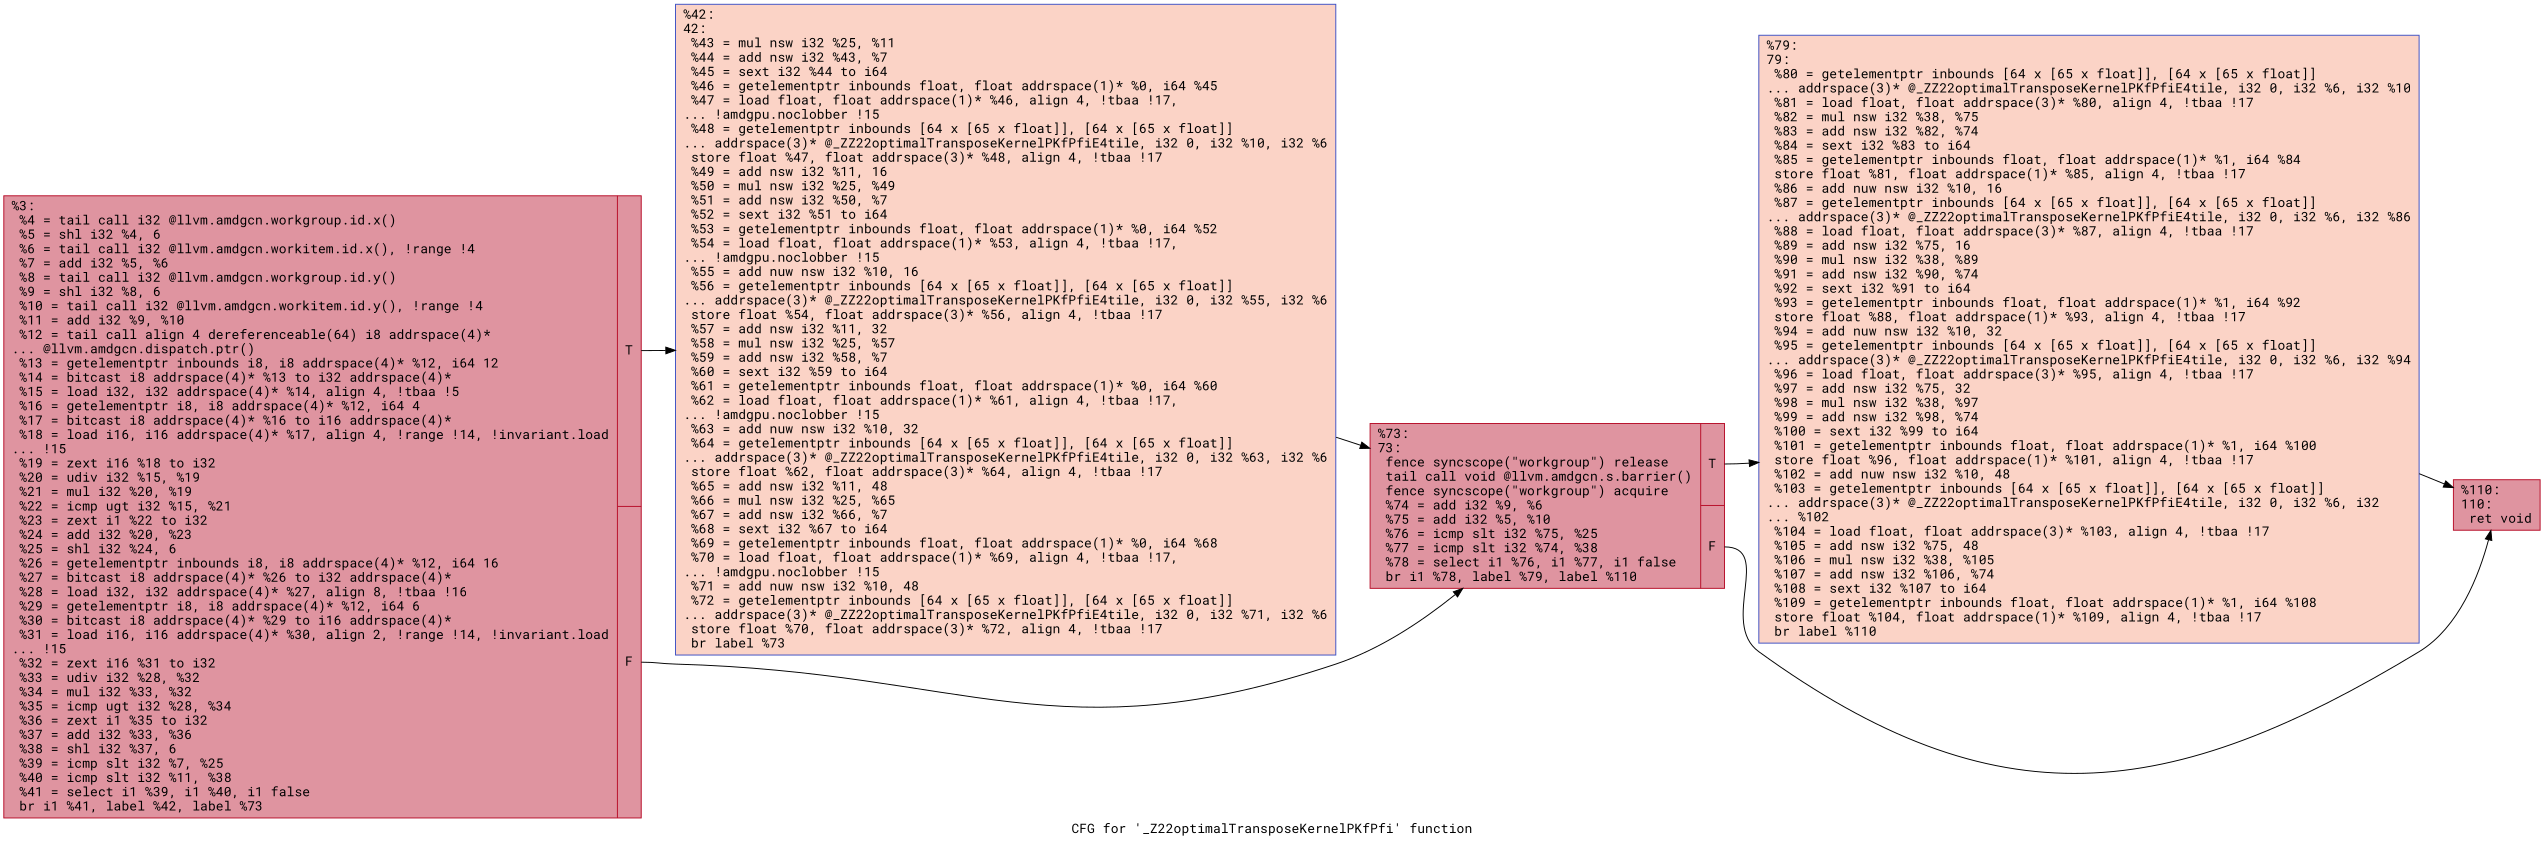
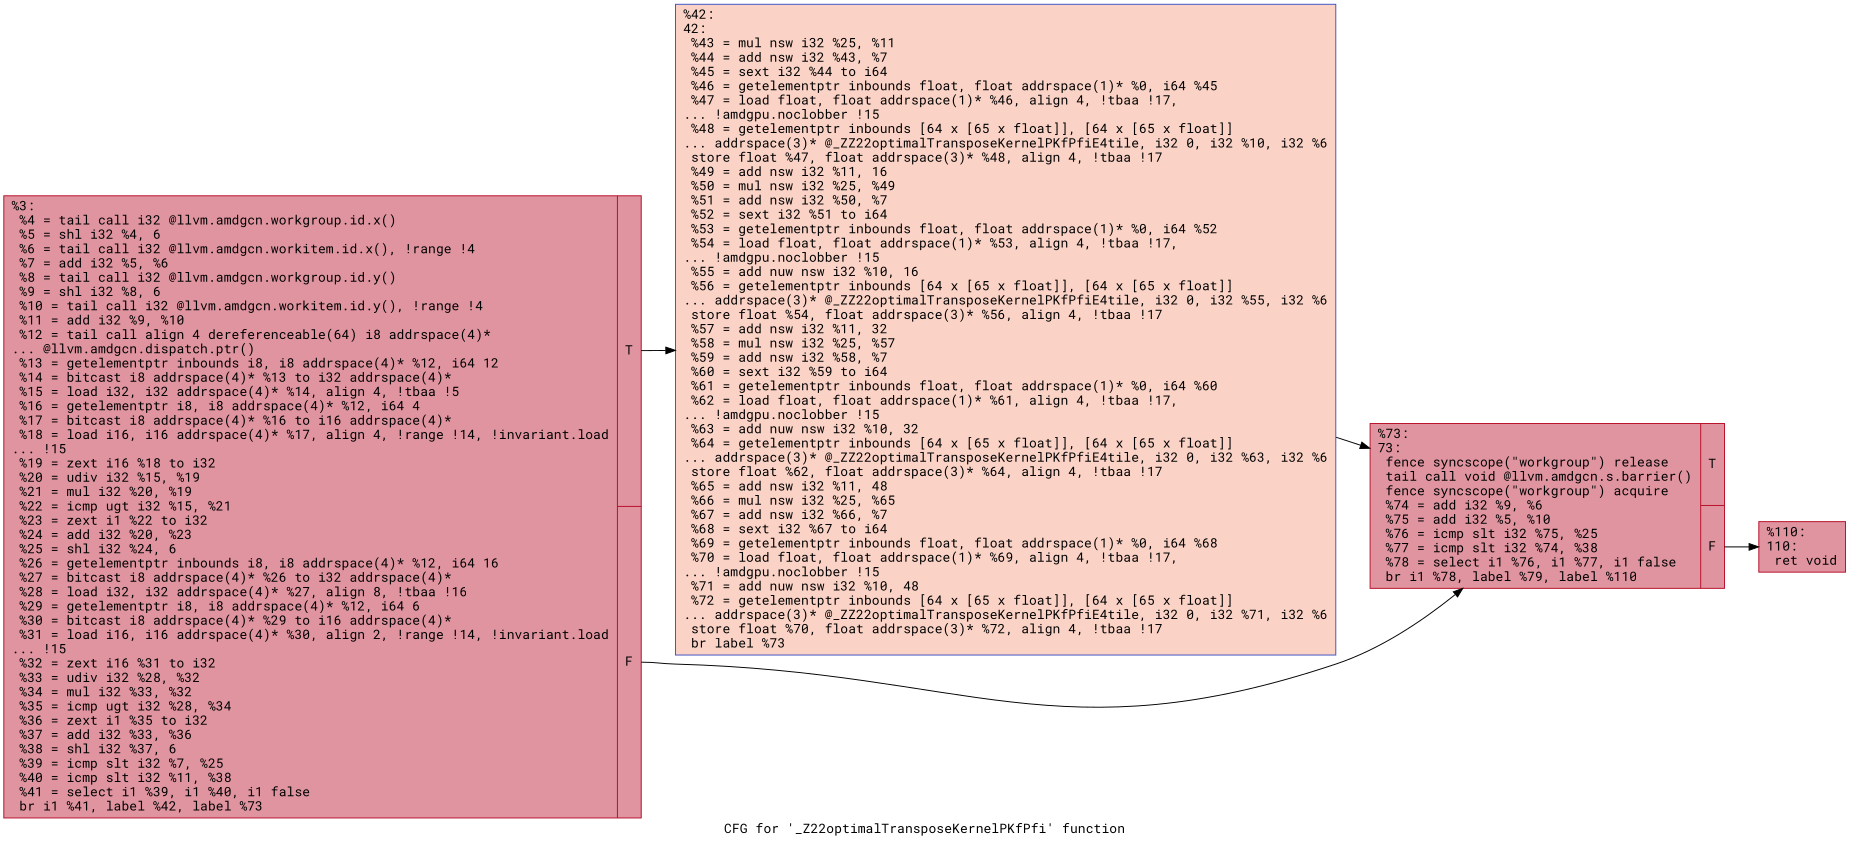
node "%79:": removed
